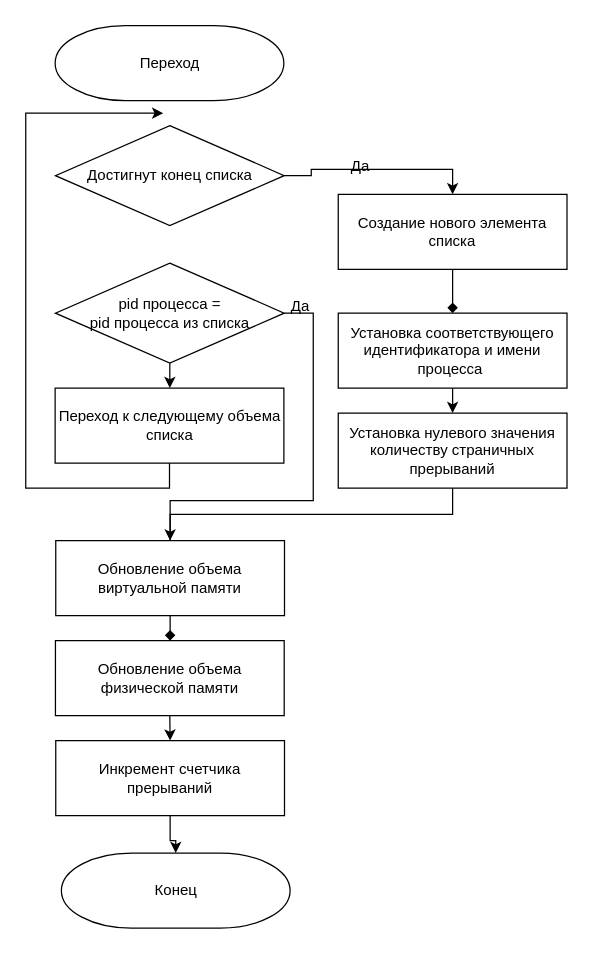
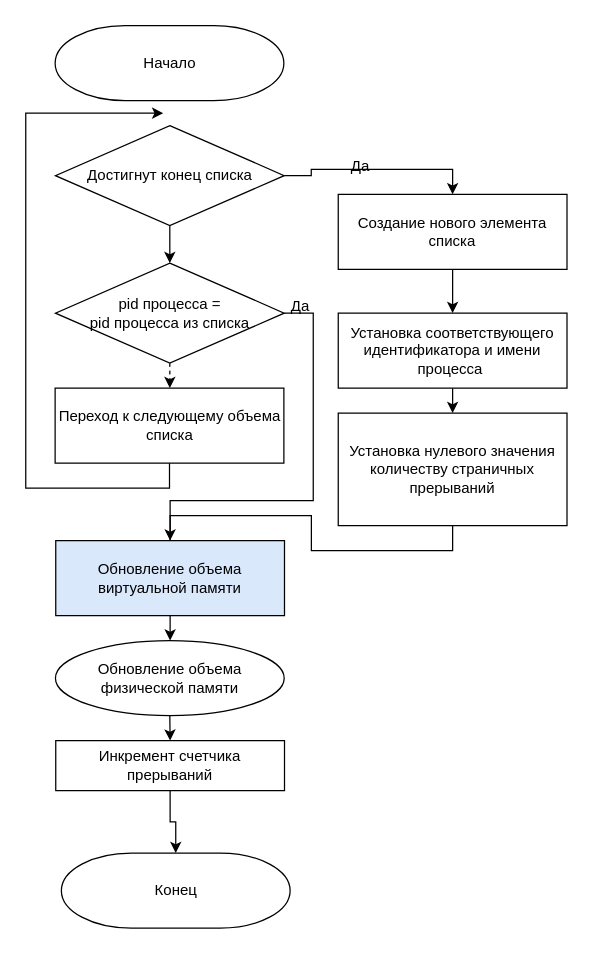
node "Переход": label "Переход" -> "Начало"
edge "Достигнут конец списка" -> "pid процесса = pid процесса из списка": added
edge "Создание нового элемента списка" -> "Установка соответствующего идентификатора и имени процесса": arrowhead diamond -> classic
edge "pid процесса = pid процесса из списка" -> "Переход к следующему объема списка": style solid -> dashed
node "Установка нулевого значения количеству страничных прерываний": size 229x75 -> 229x113
node "Обновление объема виртуальной памяти": fillcolor #ffffff -> #dae8fc
edge "Обновление объема виртуальной памяти" -> "Обновление объема физической памяти": arrowhead diamond -> classic
node "Обновление объема физической памяти": shape rectangle -> ellipse
node "Инкремент счетчика прерываний": size 229x75 -> 229x50
